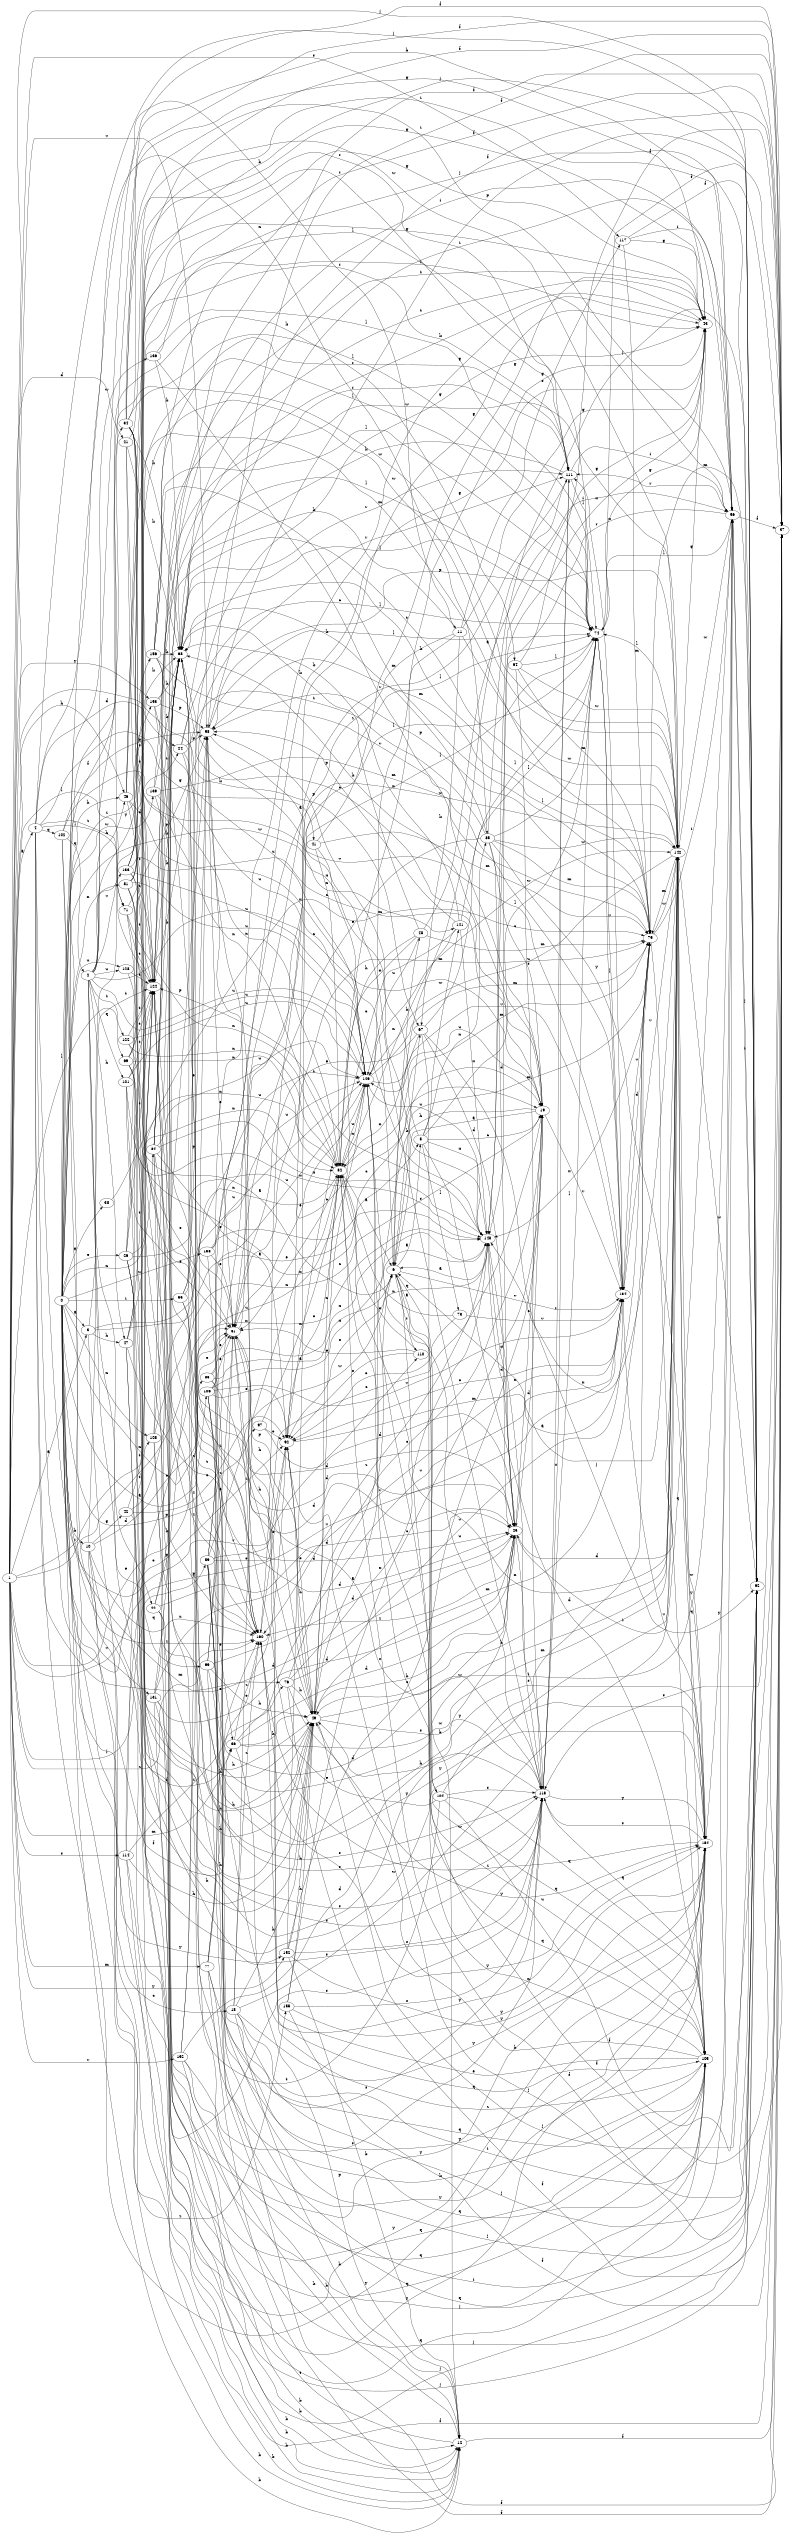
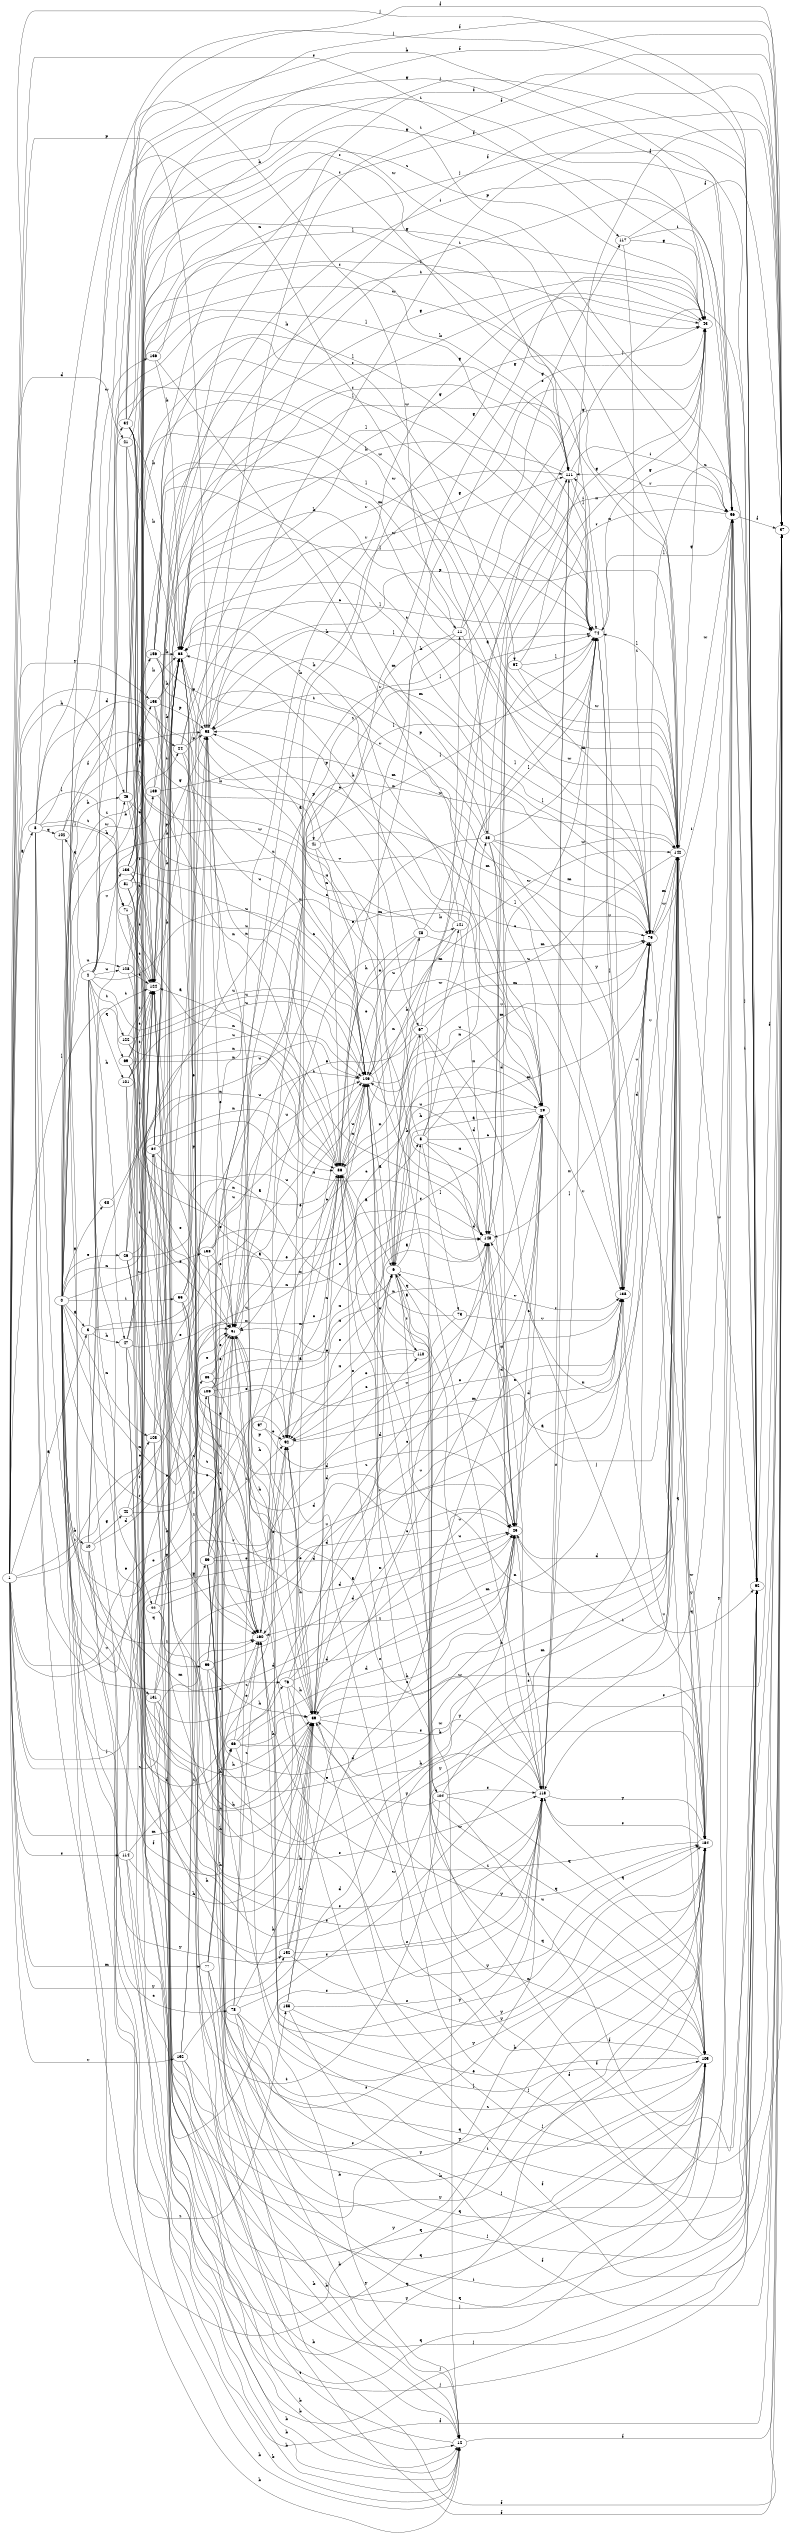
edge "1" -> "98": label "v" -> "p"
edge "26" -> "43": label "g" -> "z"
edge "74" -> "37": now "62" -> "37"
edge "139" -> "43": label "t" -> "g"
edge "62" -> "79": label "m" -> "u"
edge "128" -> "142": added, label "w"
edge "117" -> "79": label "m" -> "z"
edge "68" -> "98": added, label "p"
edge "2" -> "153": label "y" -> "b"
node "4": label "4" -> "8"
edge "11" -> "67": reversed
edge "102" -> "2": reversed
edge "0" -> "81": removed, label "n"
edge "108" -> "98": label "p" -> "a"
node "19": label "19" -> "29"
edge "101" -> "148": now "101" -> "142"
node "82": label "82" -> "86"
edge "56" -> "154": reversed
edge "64" -> "118": removed, label "s"
edge "148" -> "6": now "129" -> "6"
node "134": label "134" -> "135"
edge "47" -> "31": added, label "e"
edge "59" -> "148": label "w" -> "x"
edge "139" -> "118": removed, label "s"
edge "42" -> "124": label "t" -> "c"
edge "0" -> "106": label "a" -> "r"
edge "0" -> "97": removed, label "p"
edge "5" -> "105": now "5" -> "25"
edge "10" -> "160": now "10" -> "129"
edge "59" -> "36": now "59" -> "31"
node "49": label "49" -> "39"
node "18": label "18" -> "78"
edge "31" -> "105": label "q" -> "l"
edge "36" -> "12": label "p" -> "b"
edge "152" -> "12": now "55" -> "12"
